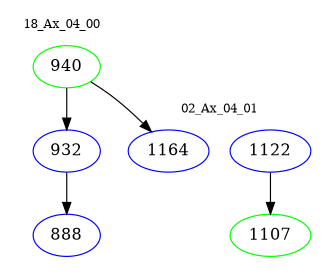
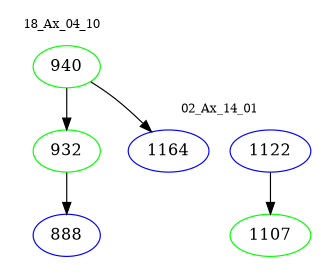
cluster "18_Ax_04_00": label "18_Ax_04_00" -> "18_Ax_04_10"
cluster "02_Ax_04_01": label "02_Ax_04_01" -> "02_Ax_14_01"
node "932": color blue -> green
